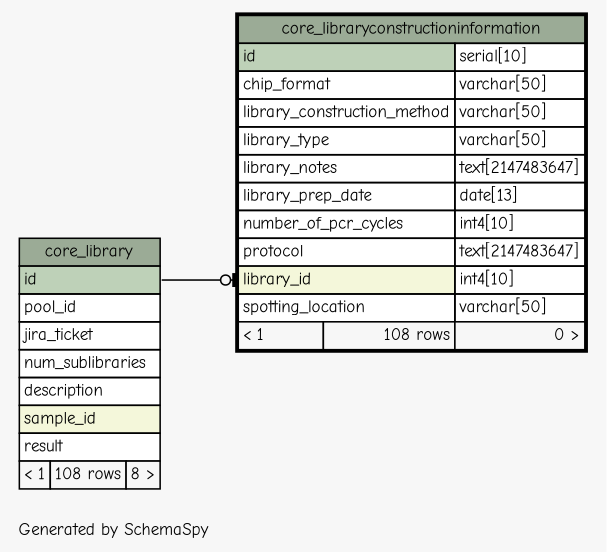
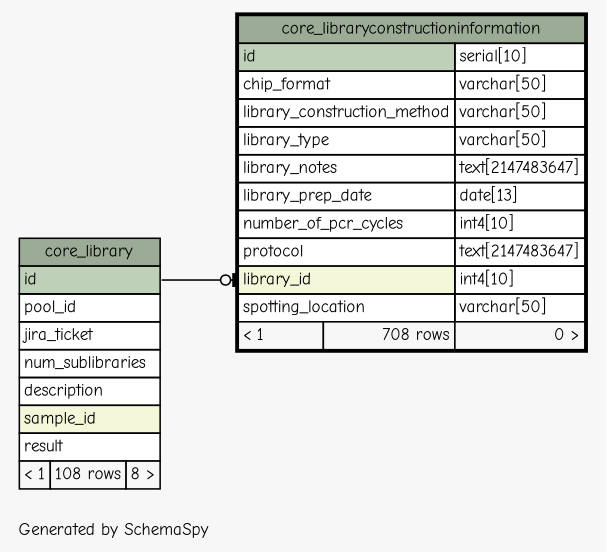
node "core_libraryconstructioninformation": text "108 rows" -> "708 rows"
